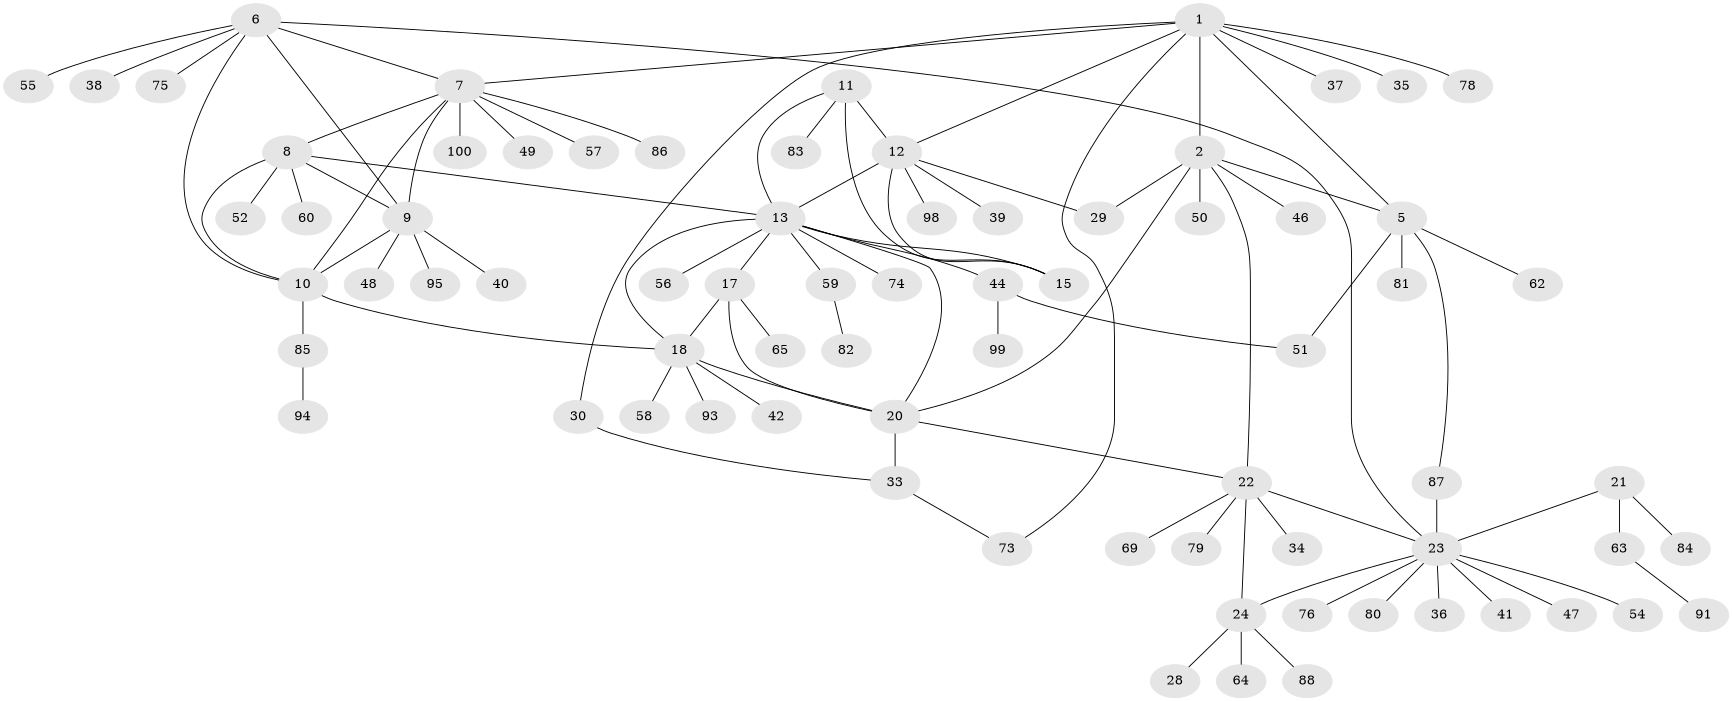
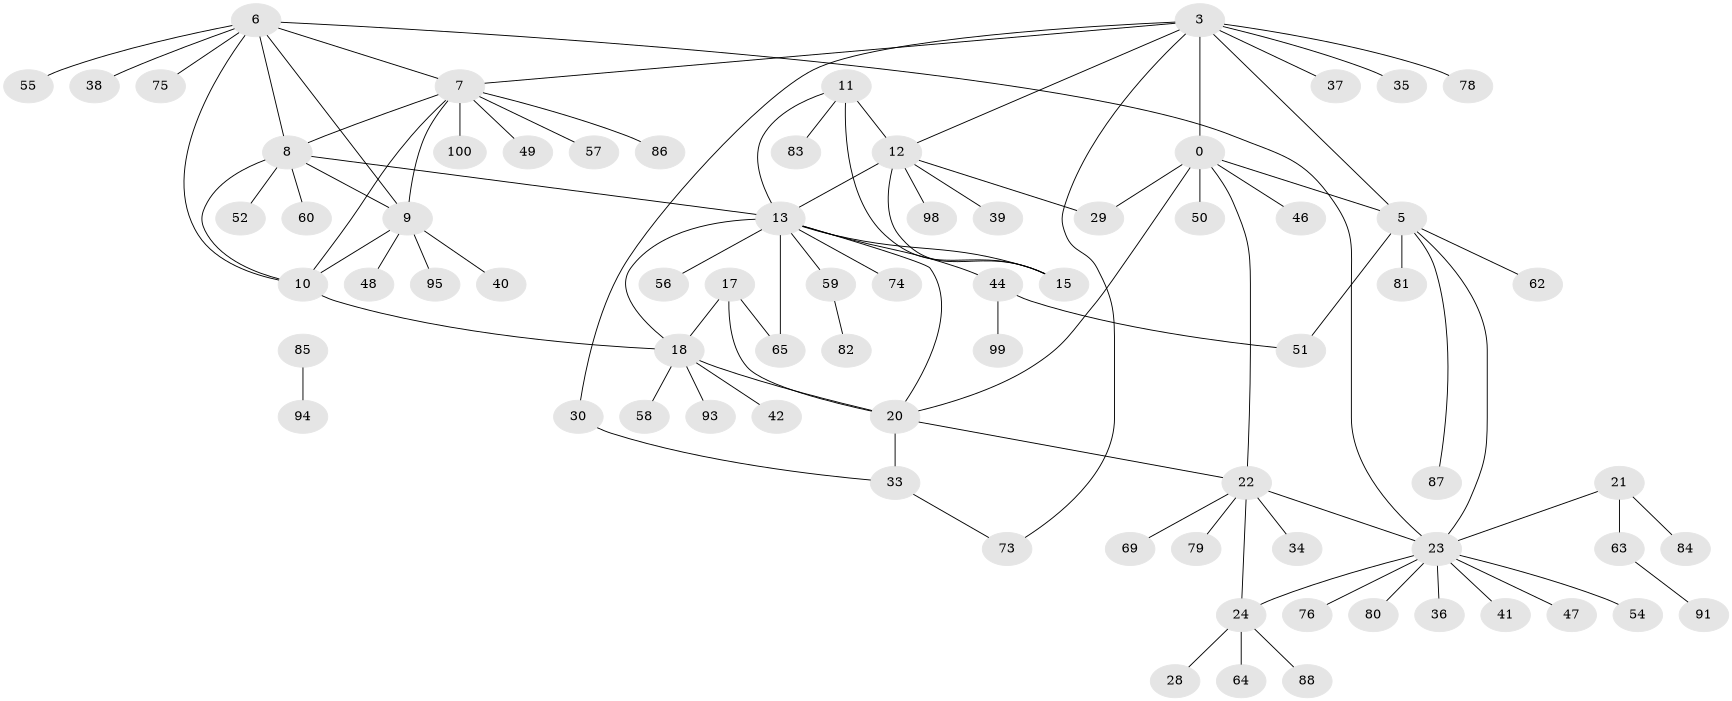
node "1": label "1" -> "3"
edge "6" -- "8": added
node "2": label "2" -> "0"
edge "13" -- "17": now "13" -- "65"
edge "10" -- "85": removed
edge "87" -- "23": now "5" -- "23"
